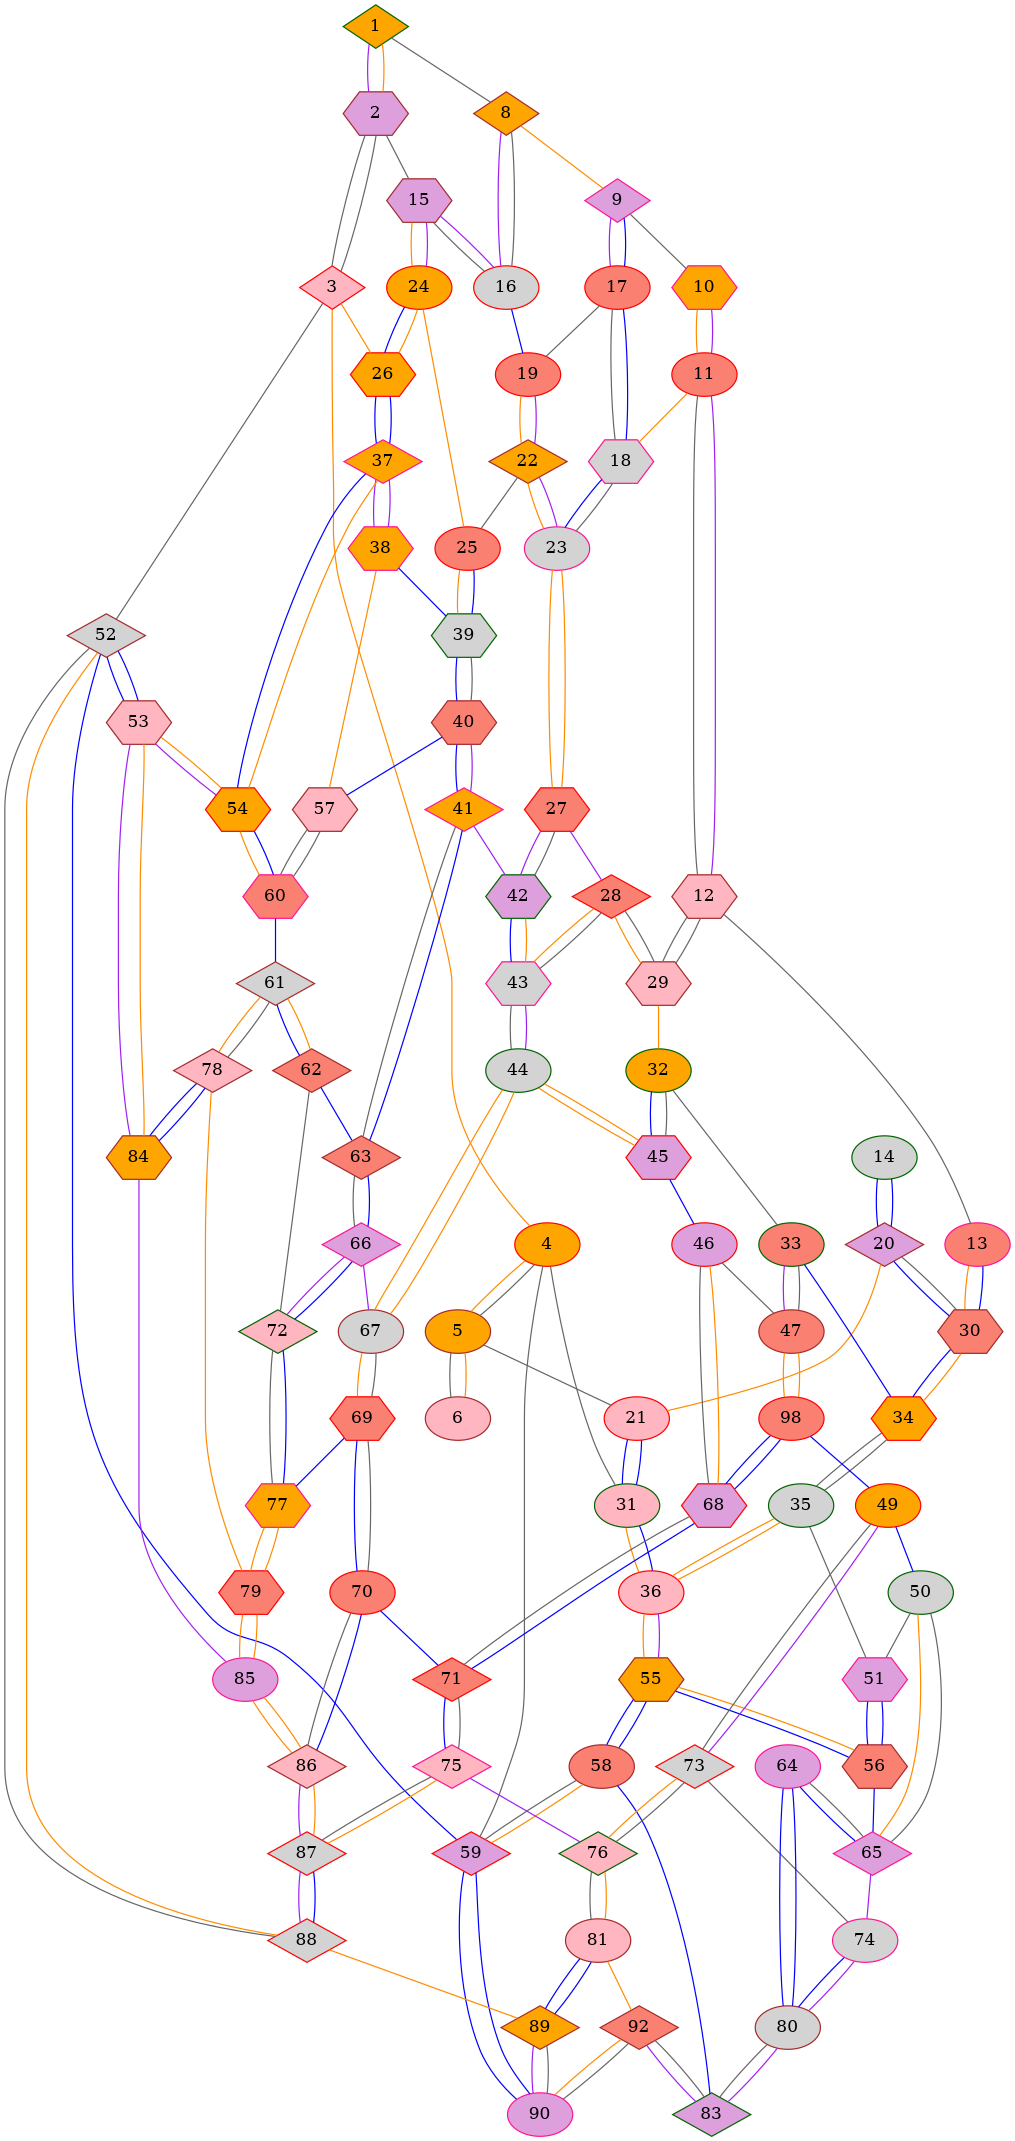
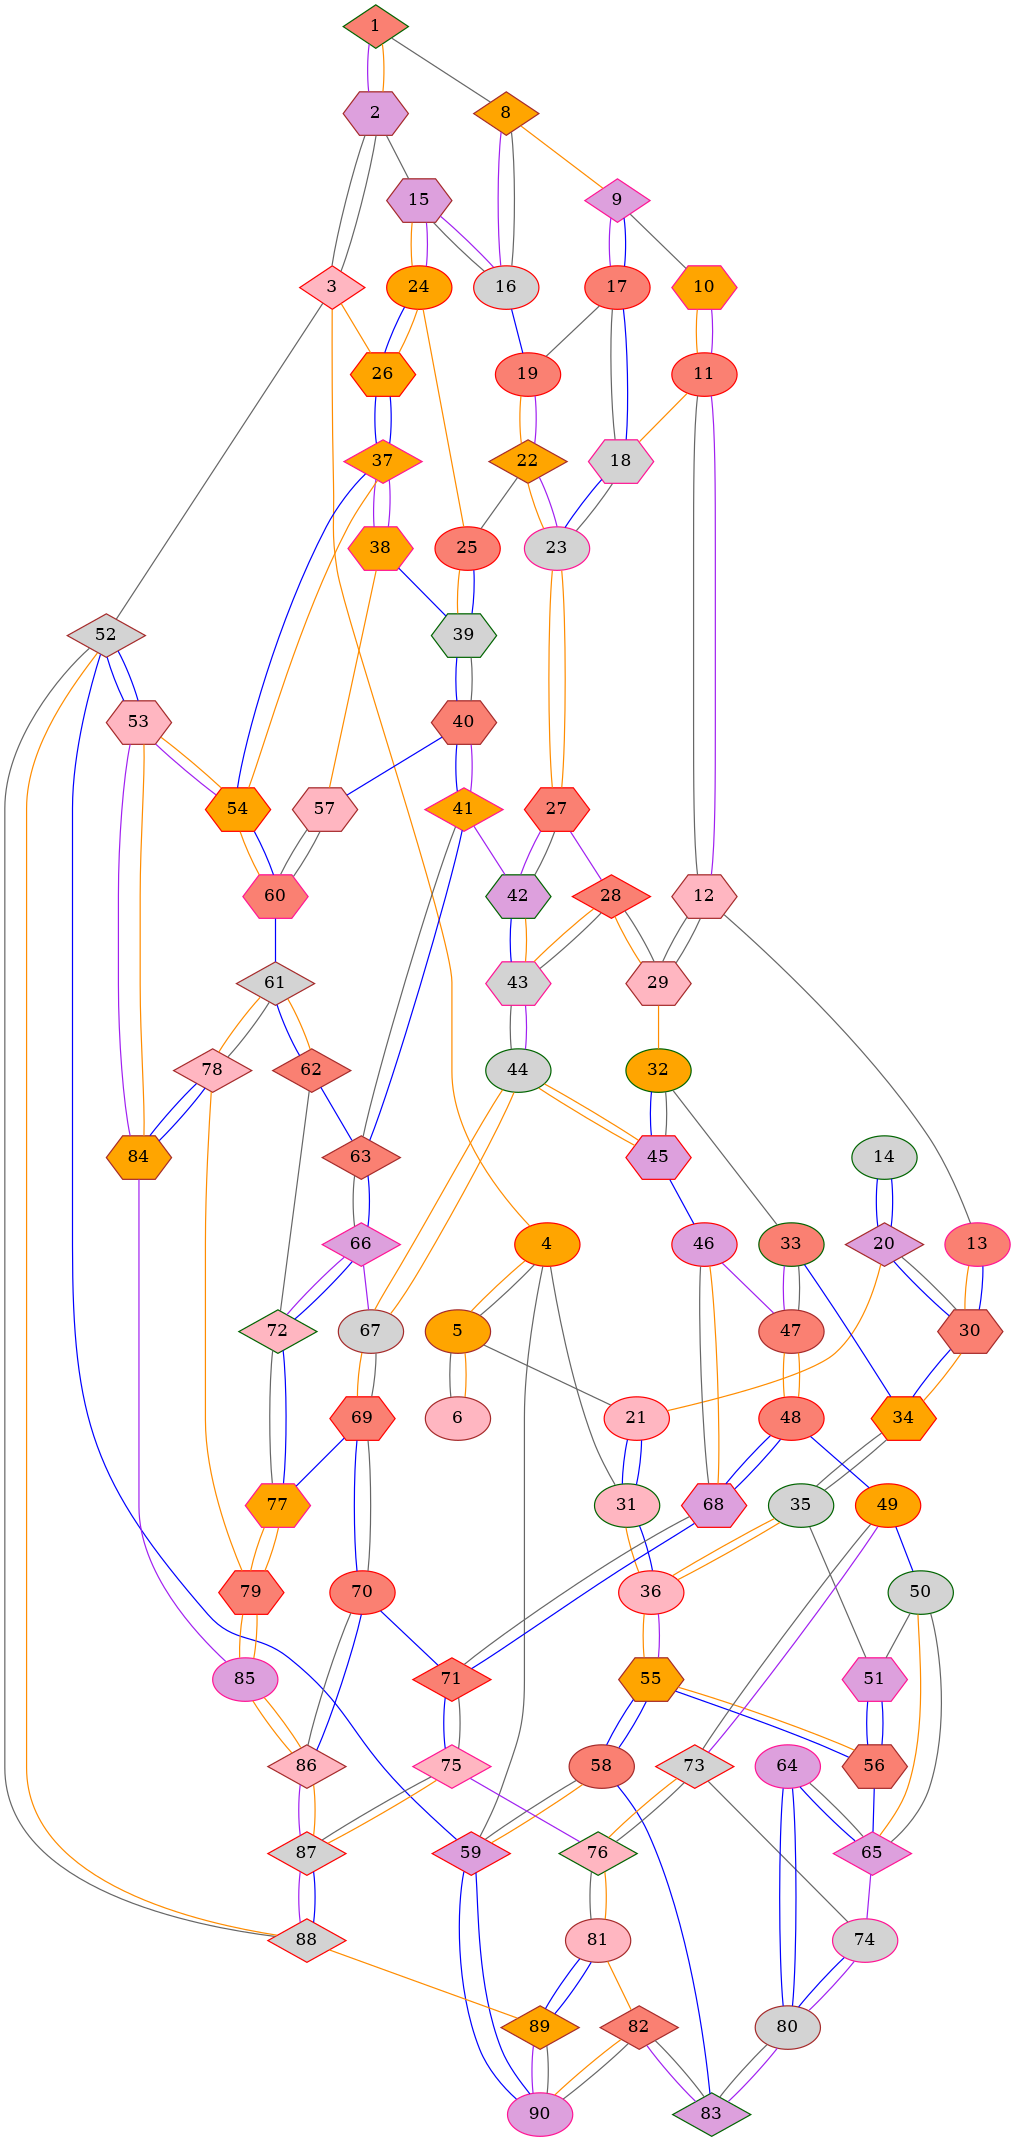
node "1": fillcolor orange -> salmon
edge "46" -- "47": color gray40 -> purple
node "98": label "98" -> "48"
node "92": label "92" -> "82"
